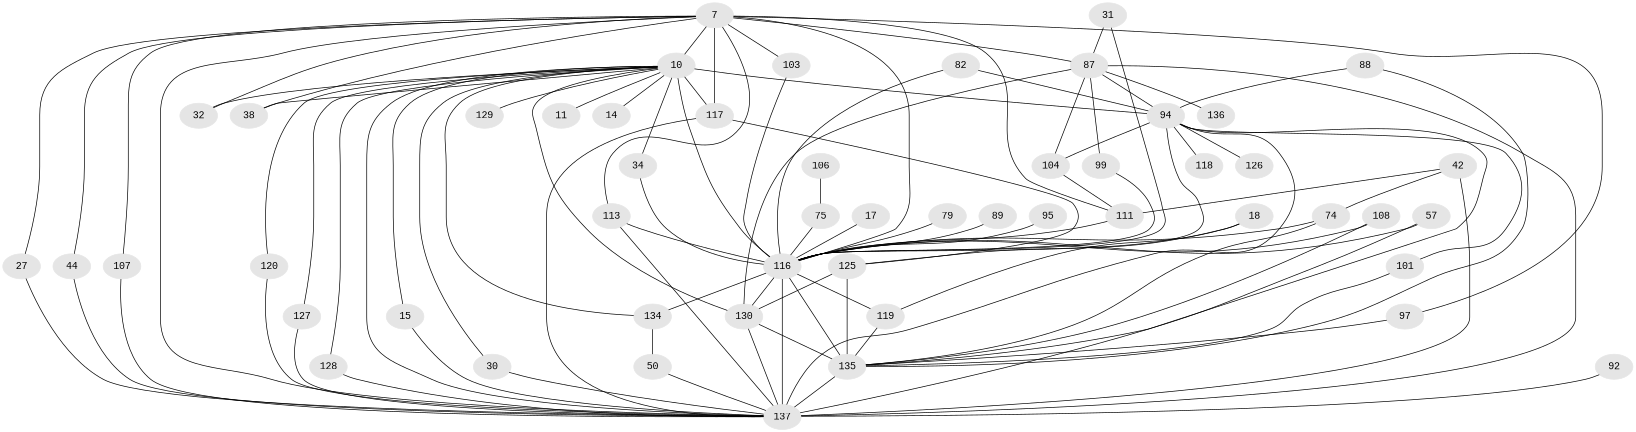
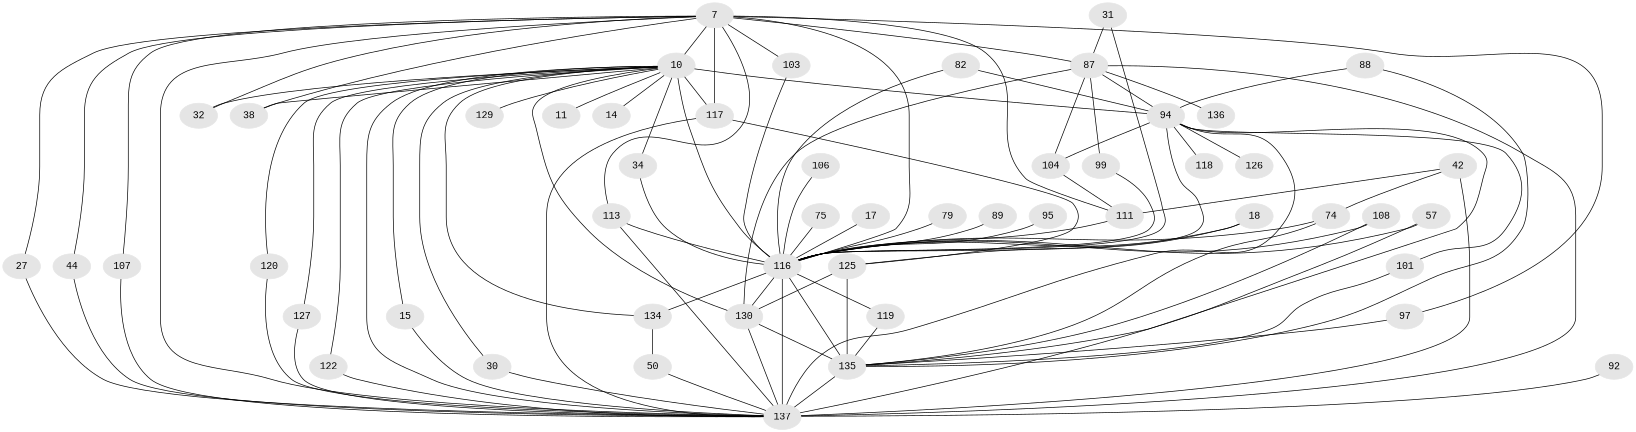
edge "106" -- "75": now "106" -- "116"
edge "18" -- "119": now "18" -- "116"
node "128": label "128" -> "122"
